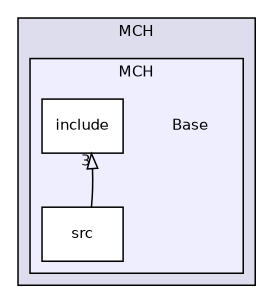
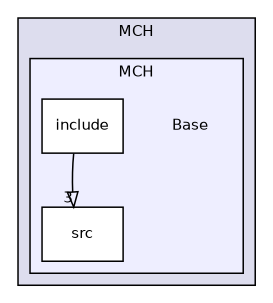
edge "src" -> "include": reversed
